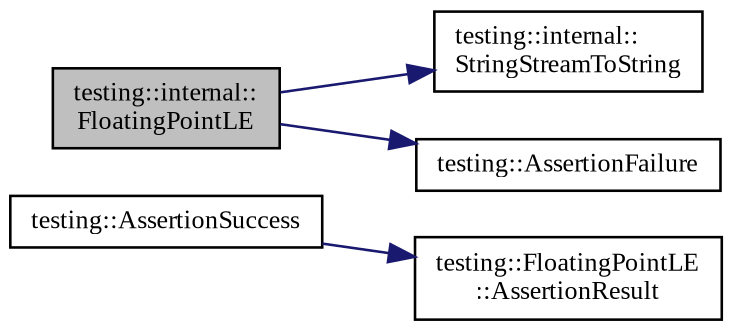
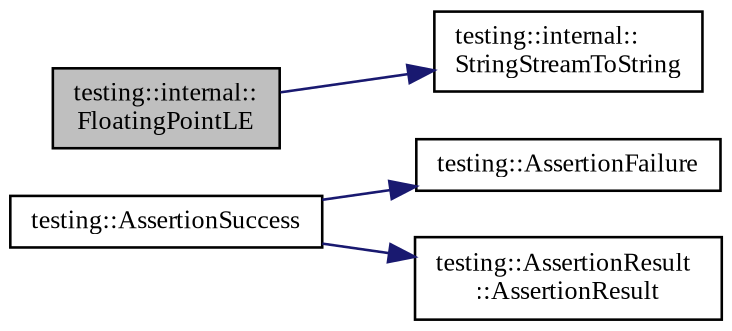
edge "testing::internal:: FloatingPointLE" -> "testing::AssertionFailure": now "testing::AssertionSuccess" -> "testing::AssertionFailure"
node "testing::FloatingPointLE ::AssertionResult": label "testing::FloatingPointLE ::AssertionResult" -> "testing::AssertionResult ::AssertionResult"
